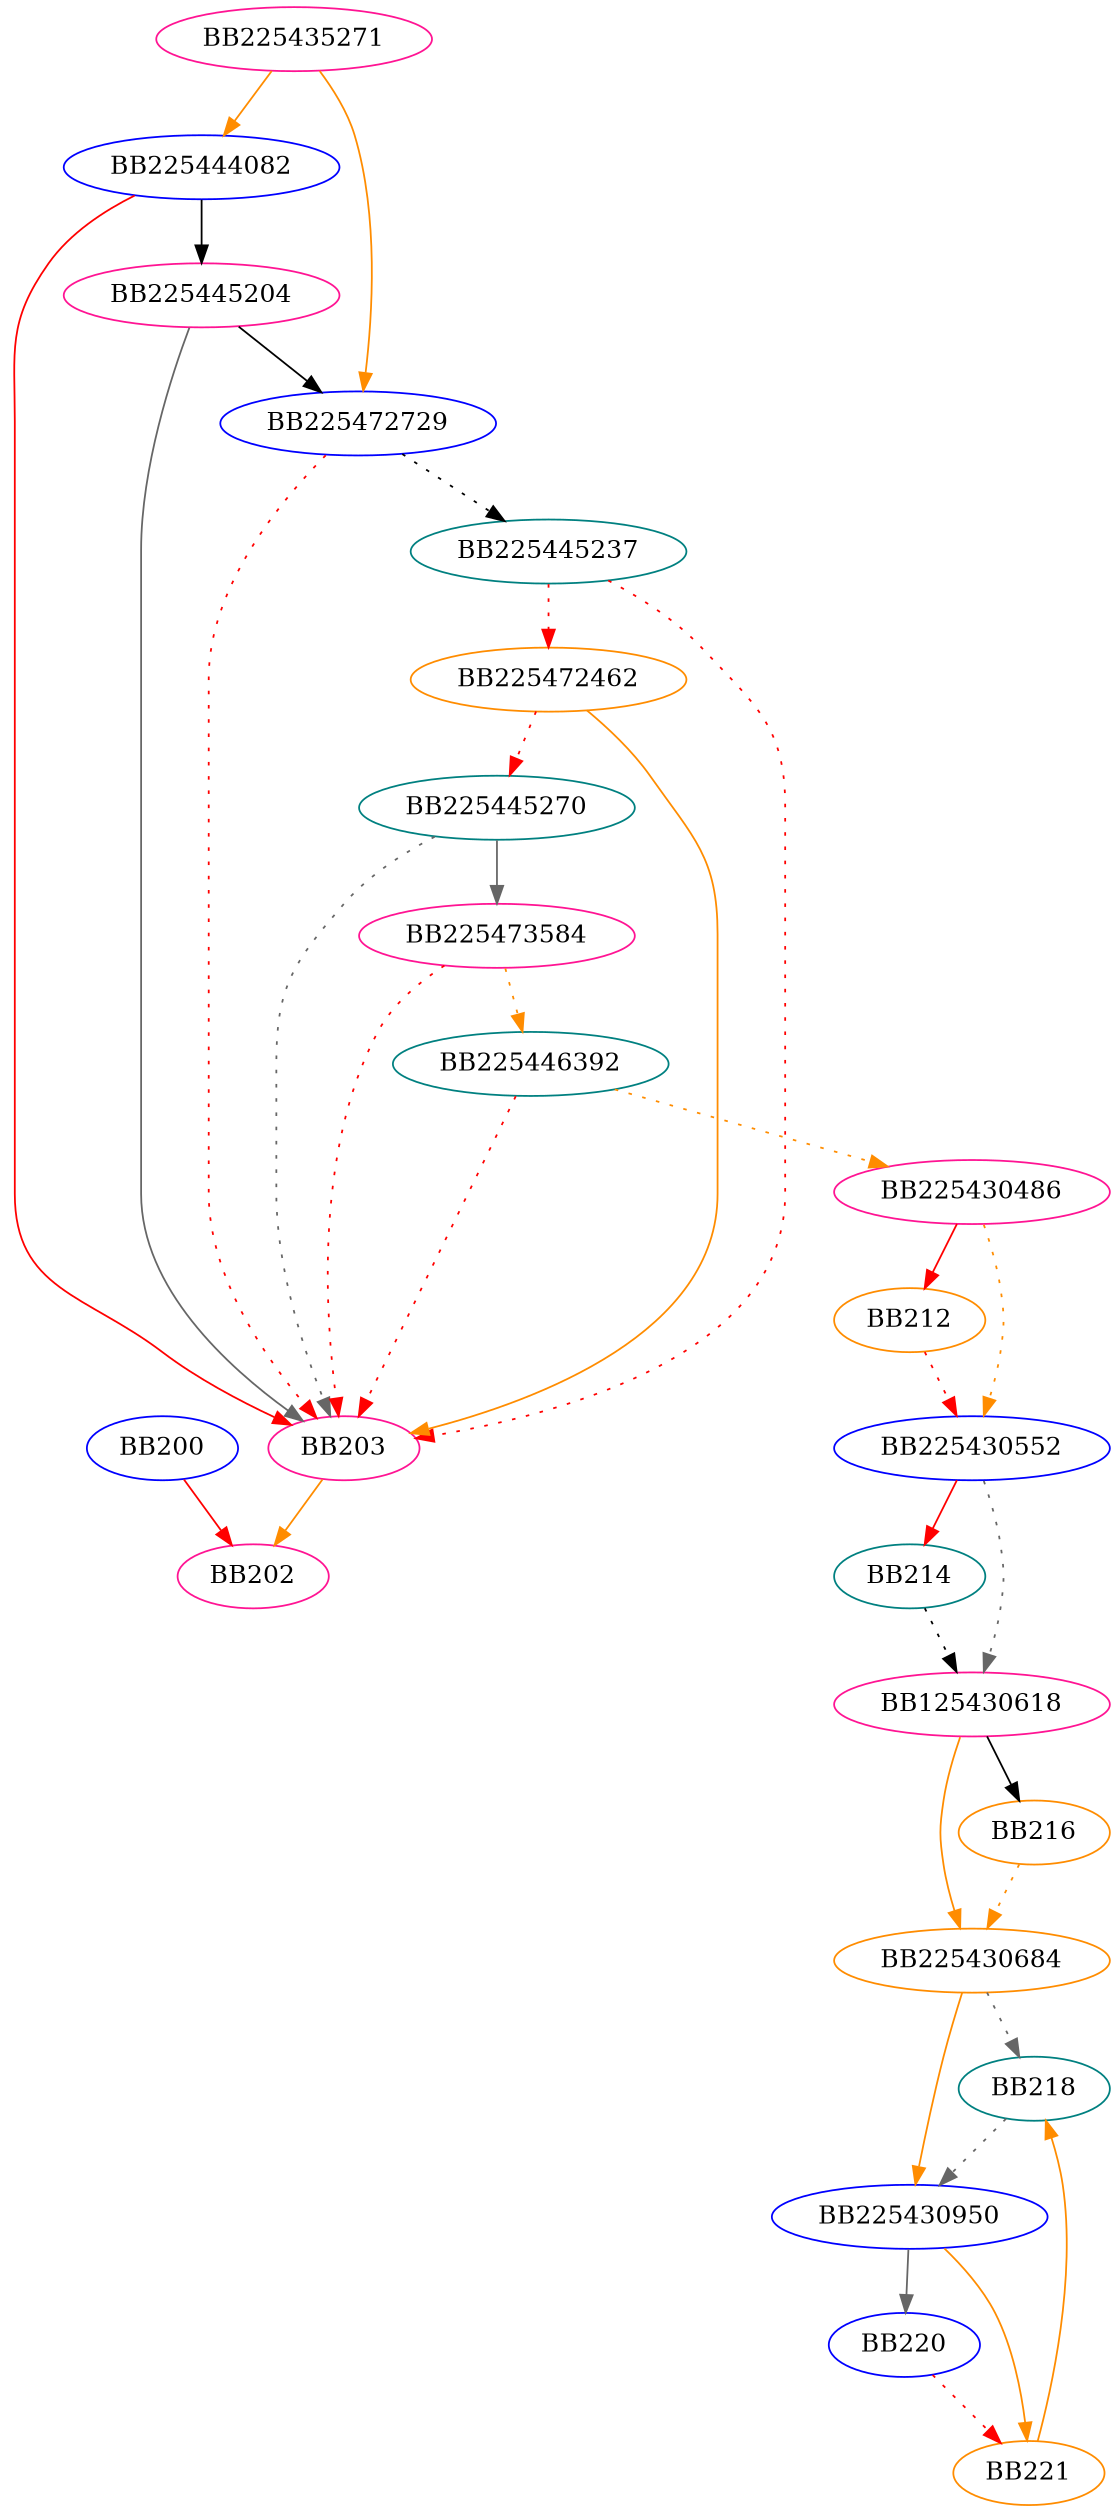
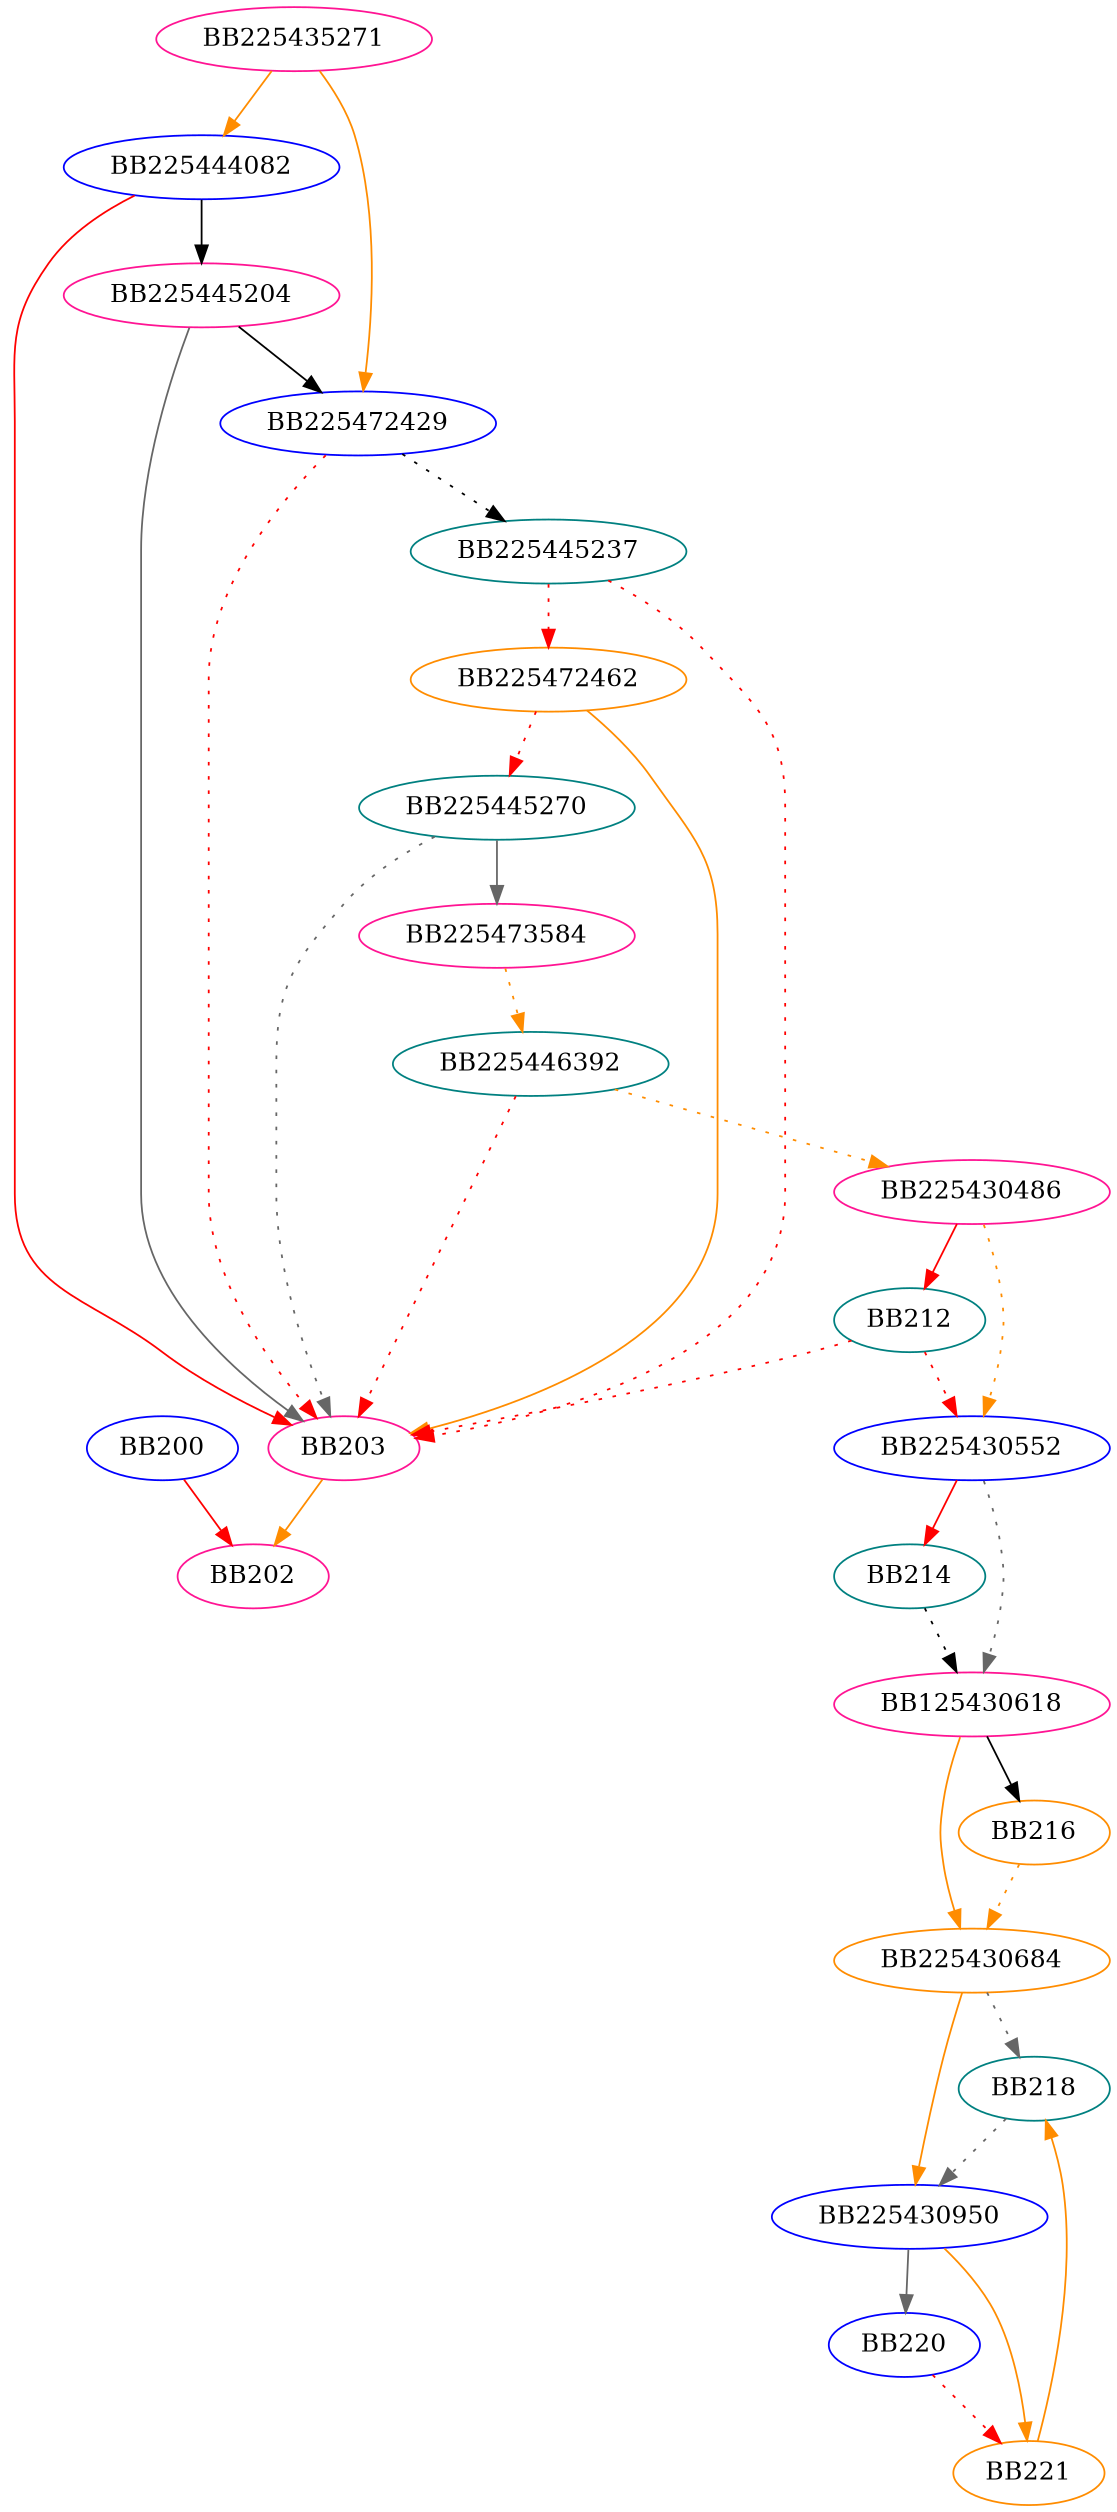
node "BB225472729": label "BB225472729" -> "BB225472429"
edge "BB225473584" -> "BB203": now "BB212" -> "BB203"
node "BB212": color darkorange -> teal
